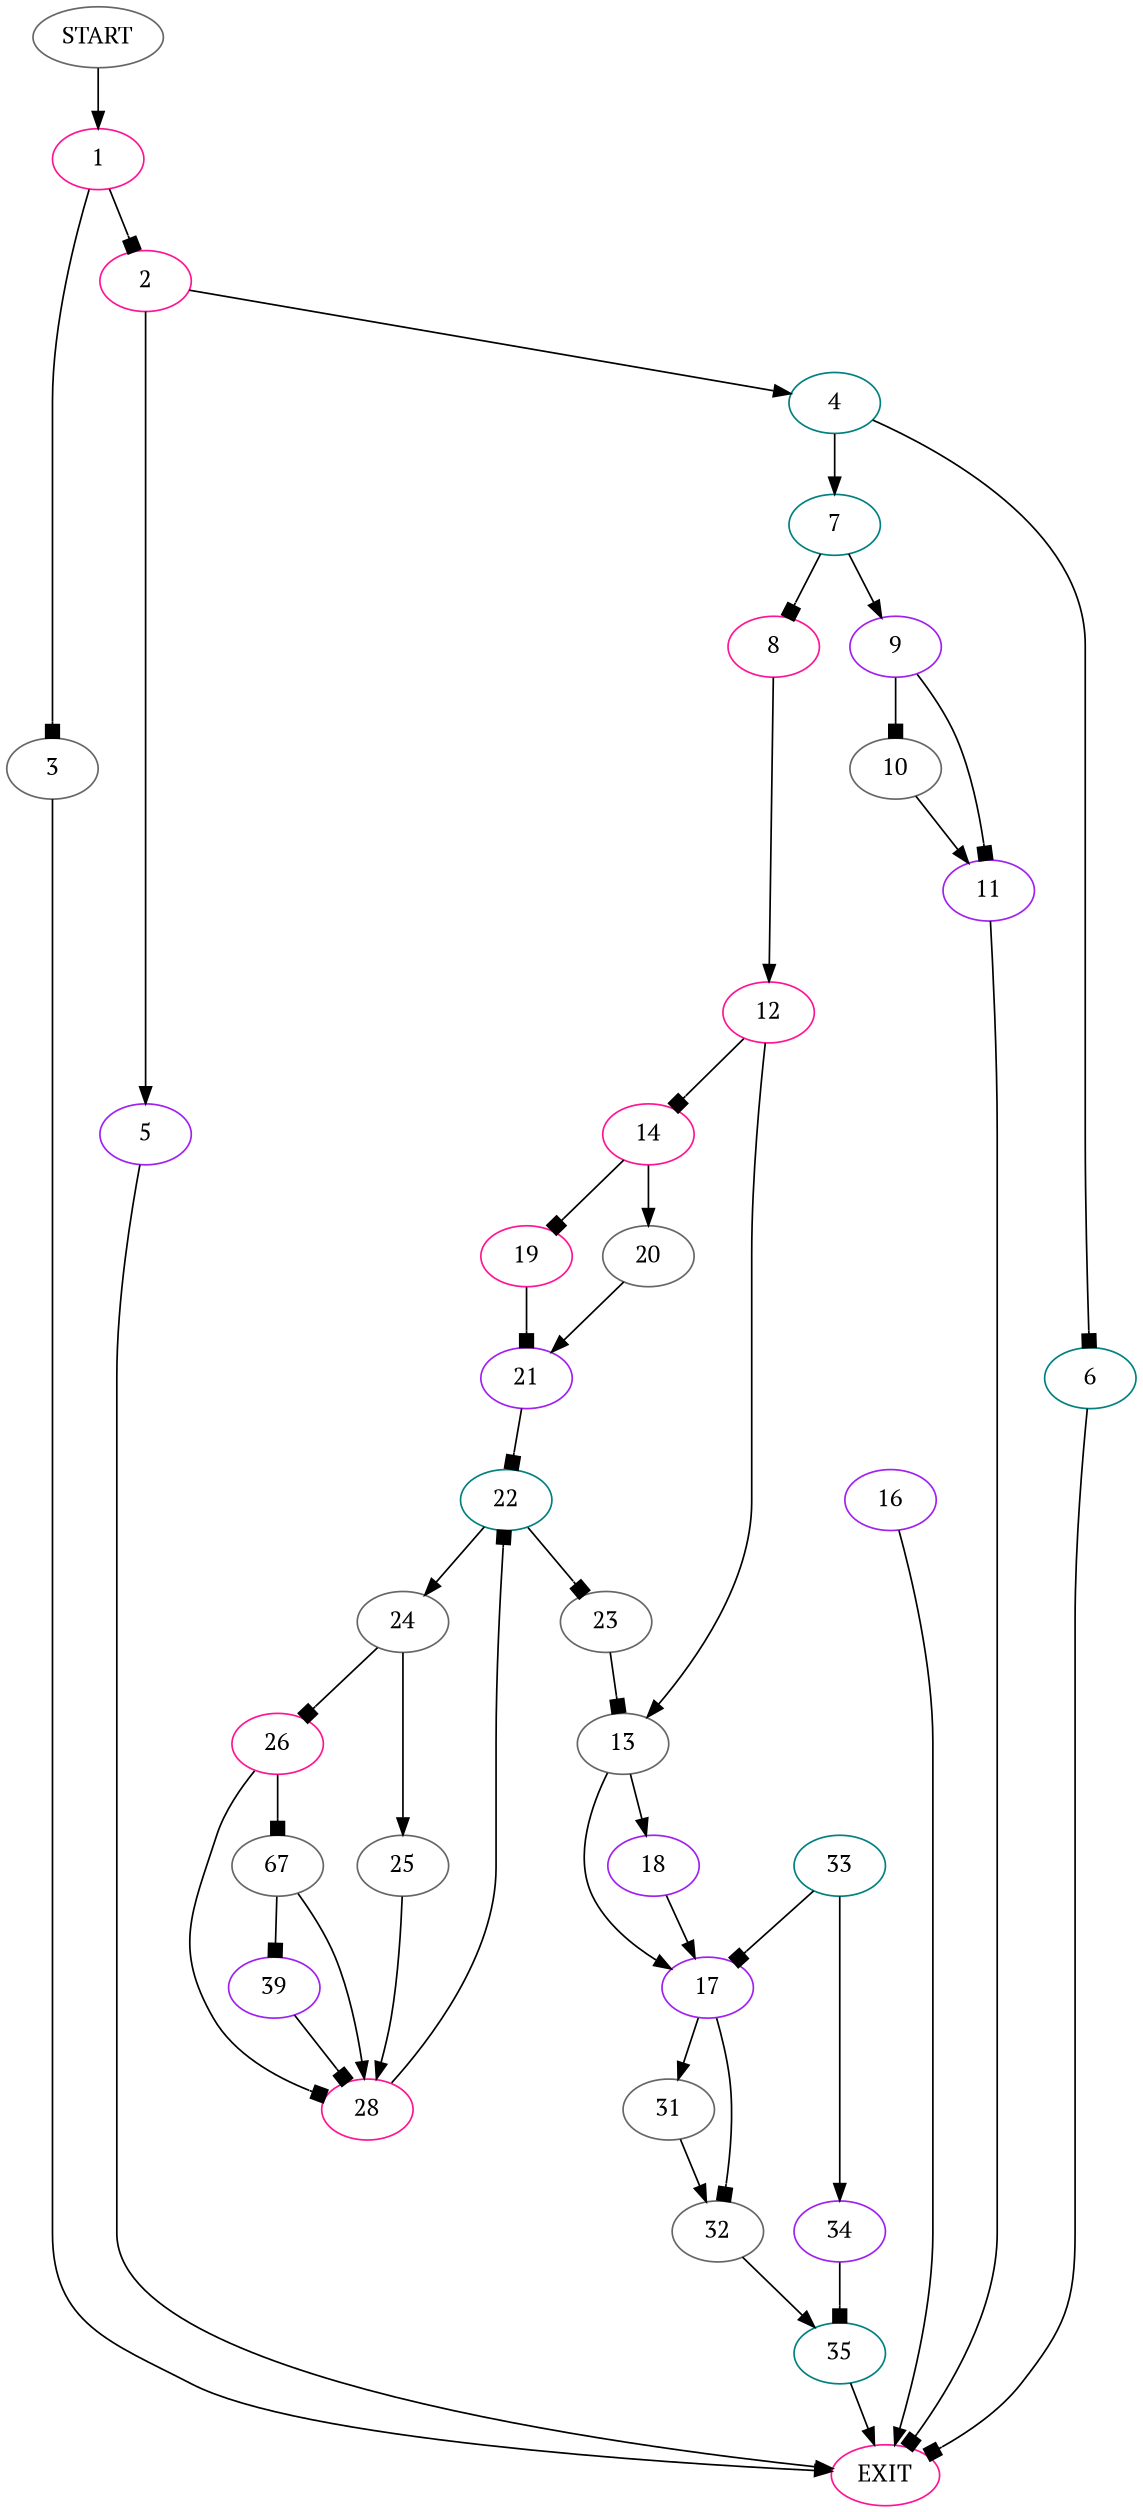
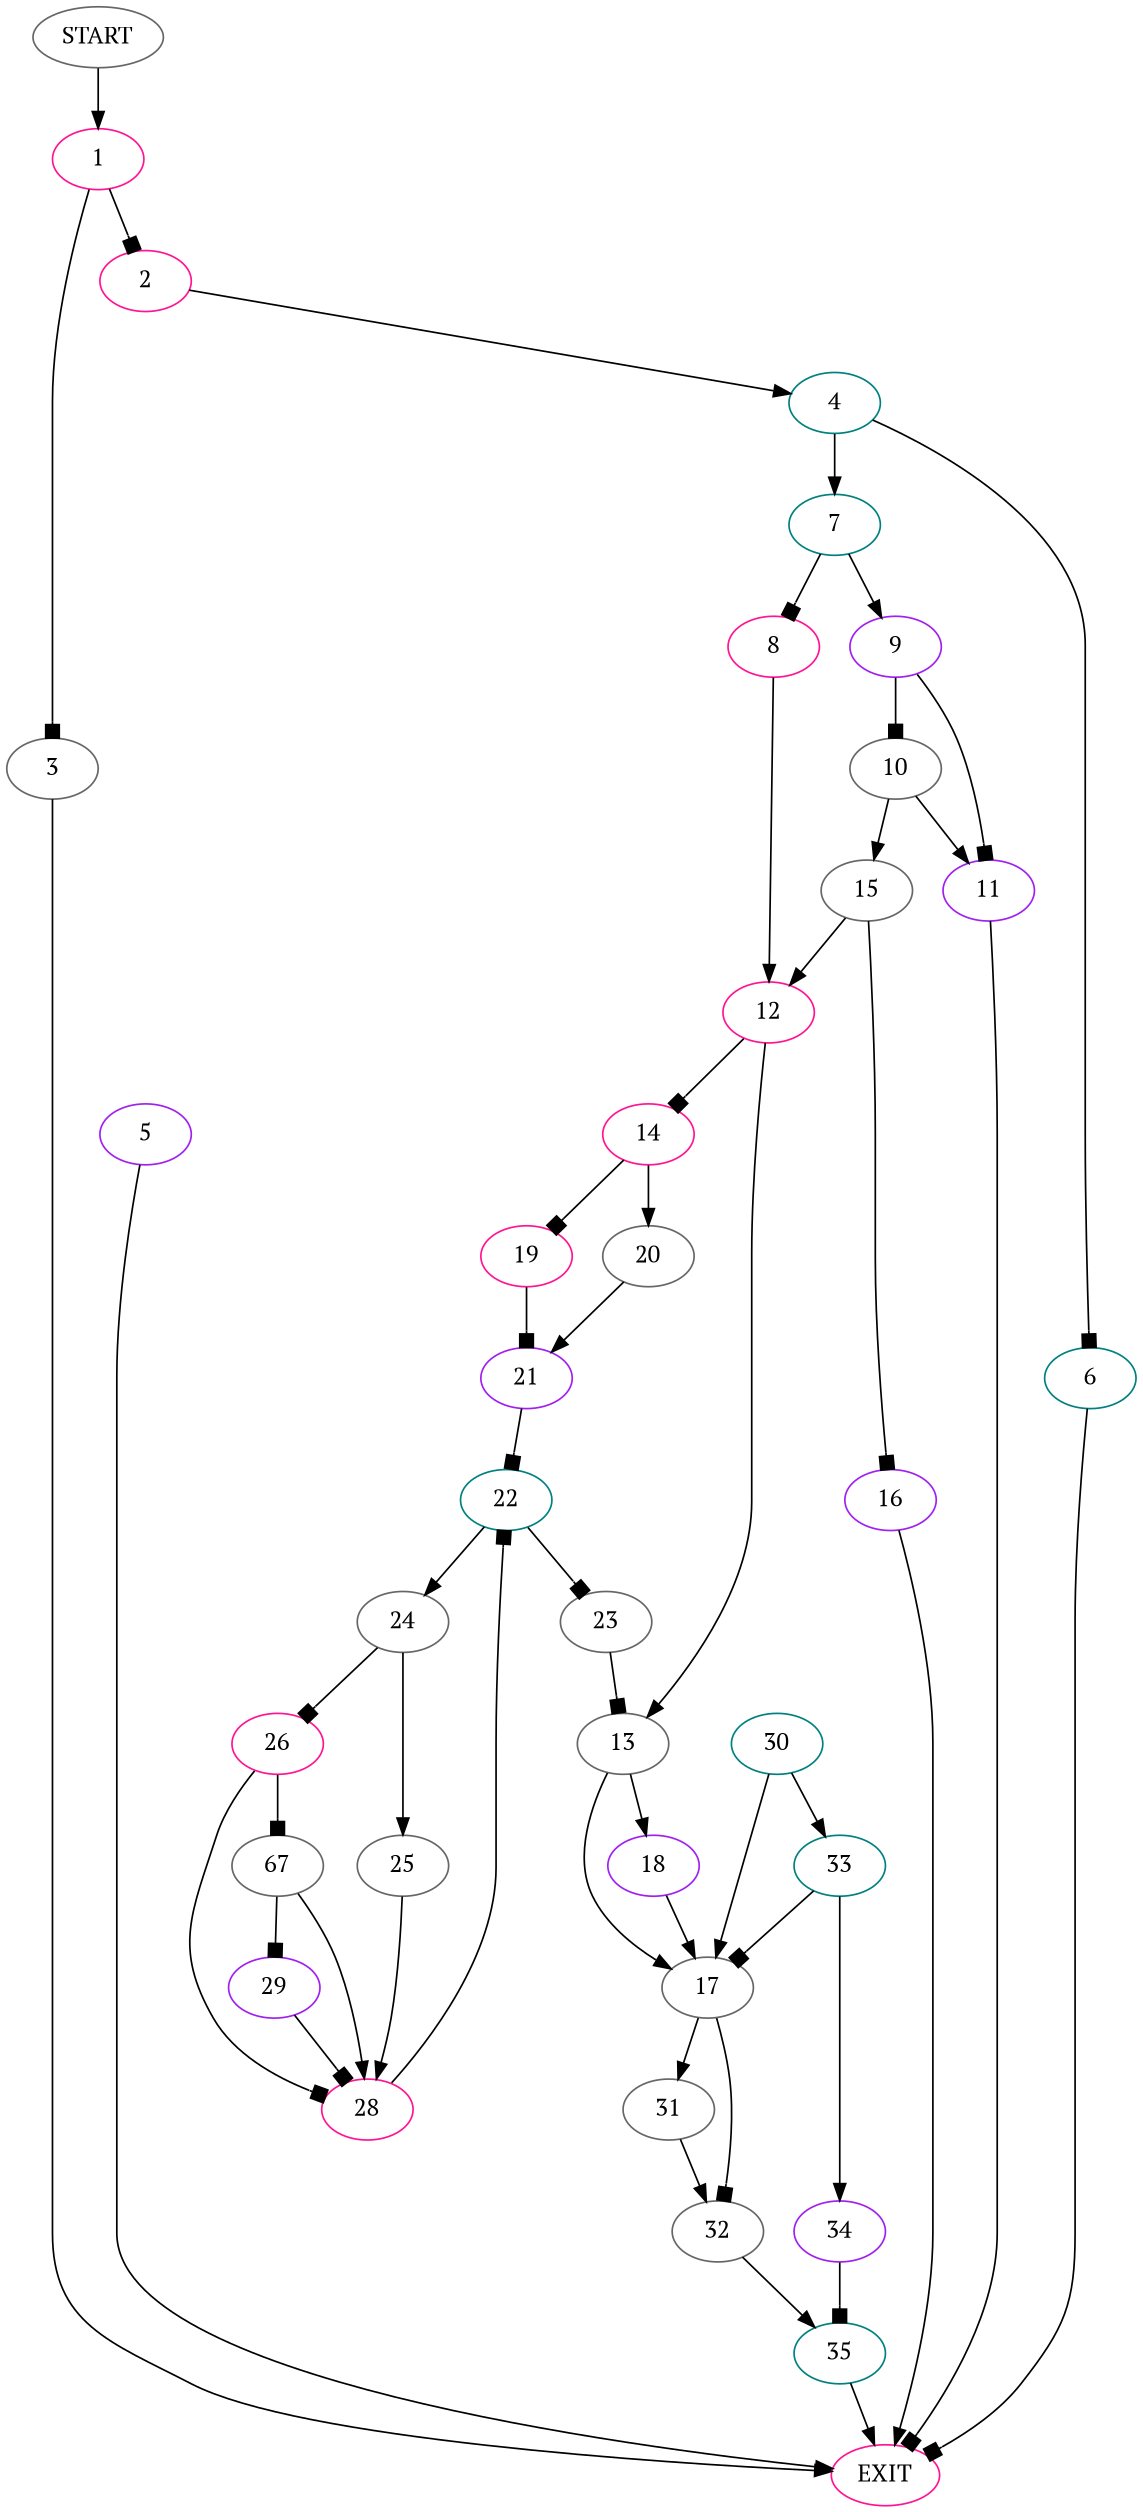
edge "2" -> "5": removed
node "15": added
node "30": added
node "39": label "39" -> "29"
node "17": color purple -> gray40
